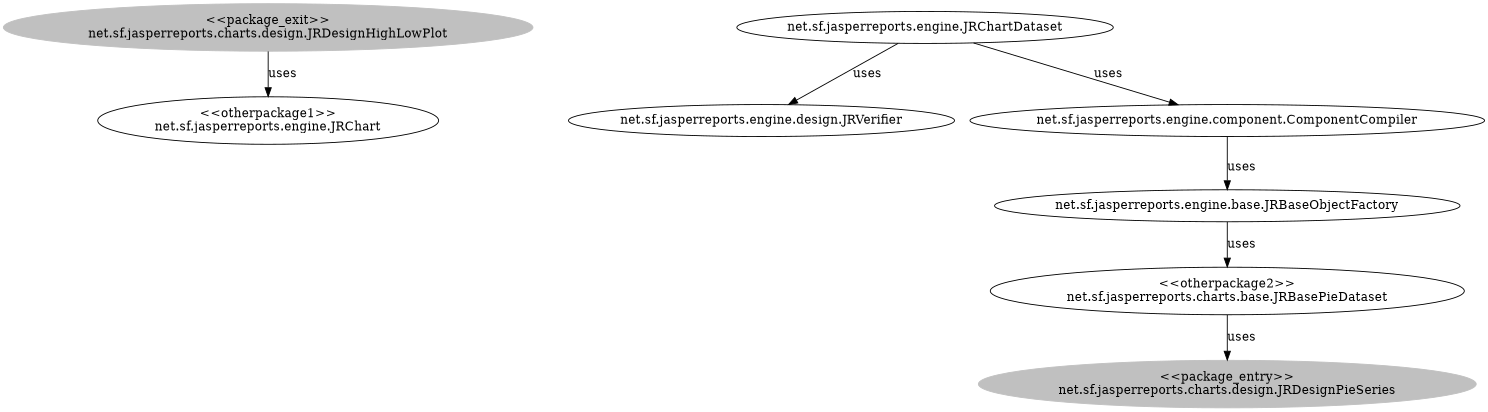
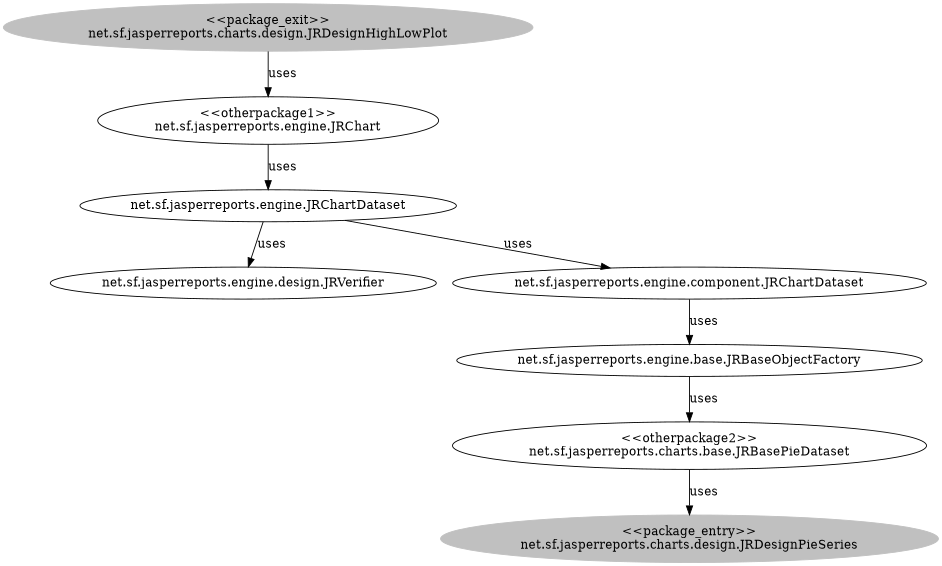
node "net.sf.jasperreports.engine.component.ComponentCompiler": label "net.sf.jasperreports.engine.component.ComponentCompiler" -> "net.sf.jasperreports.engine.component.JRChartDataset"
edge "<<otherpackage1>> net.sf.jasperreports.engine.JRChart" -> "net.sf.jasperreports.engine.JRChartDataset": added, label "uses"
